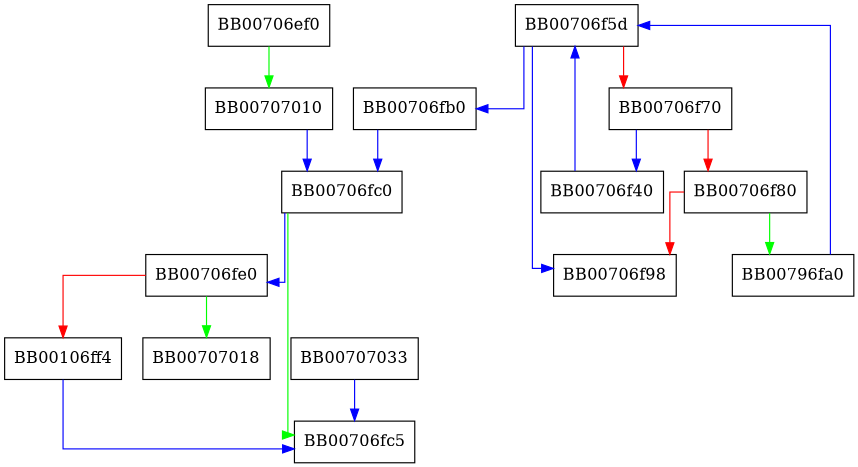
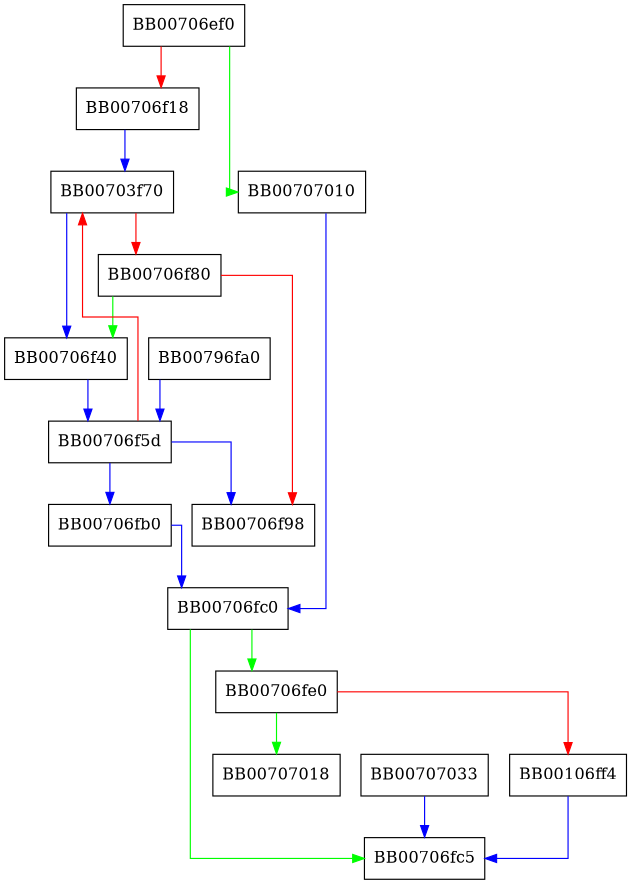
node "BB00706f18": added
node "BB00706f70": label "BB00706f70" -> "BB00703f70"
edge "BB00706f80" -> "BB00796fa0": now "BB00706f80" -> "BB00706f40"
edge "BB00706fc0" -> "BB00706fe0": color blue -> green
